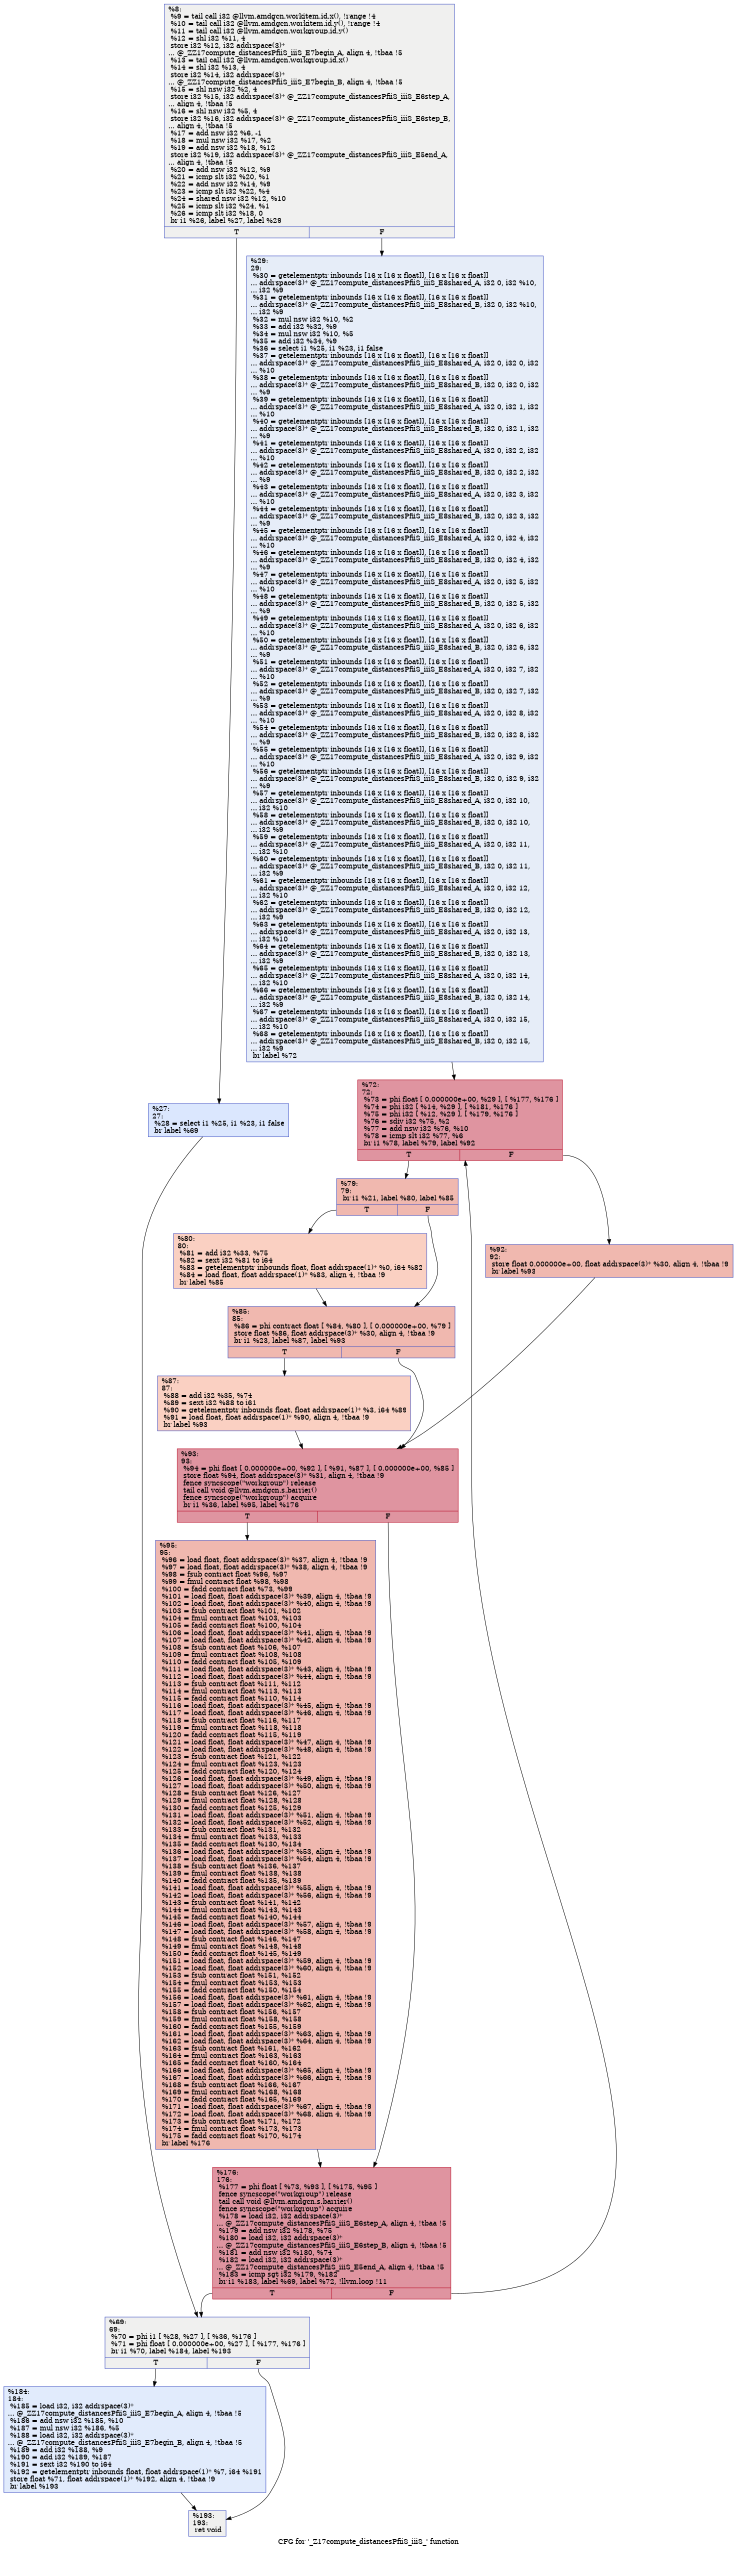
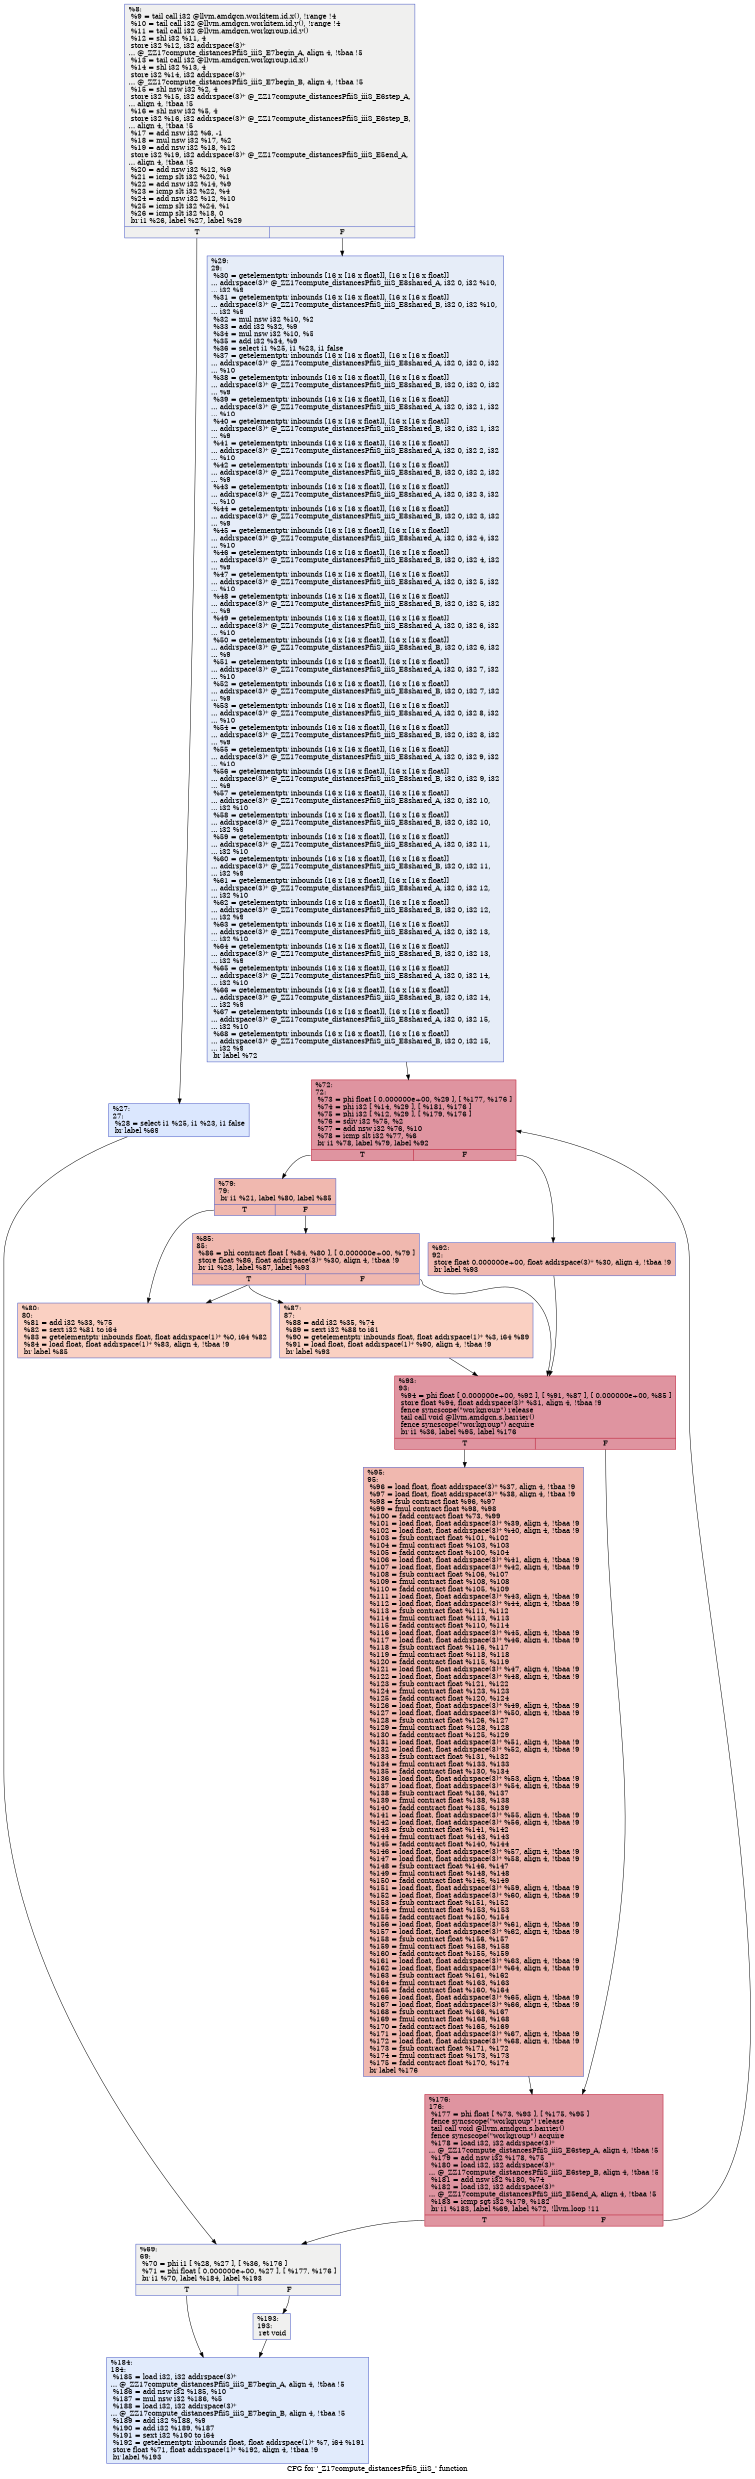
node "%8:": text "%24 = shared nsw i32 %12, %10" -> "%24 = add nsw i32 %12, %10"
edge "%80:" -> "%85:": reversed
edge "%184:" -> "%193:": reversed
